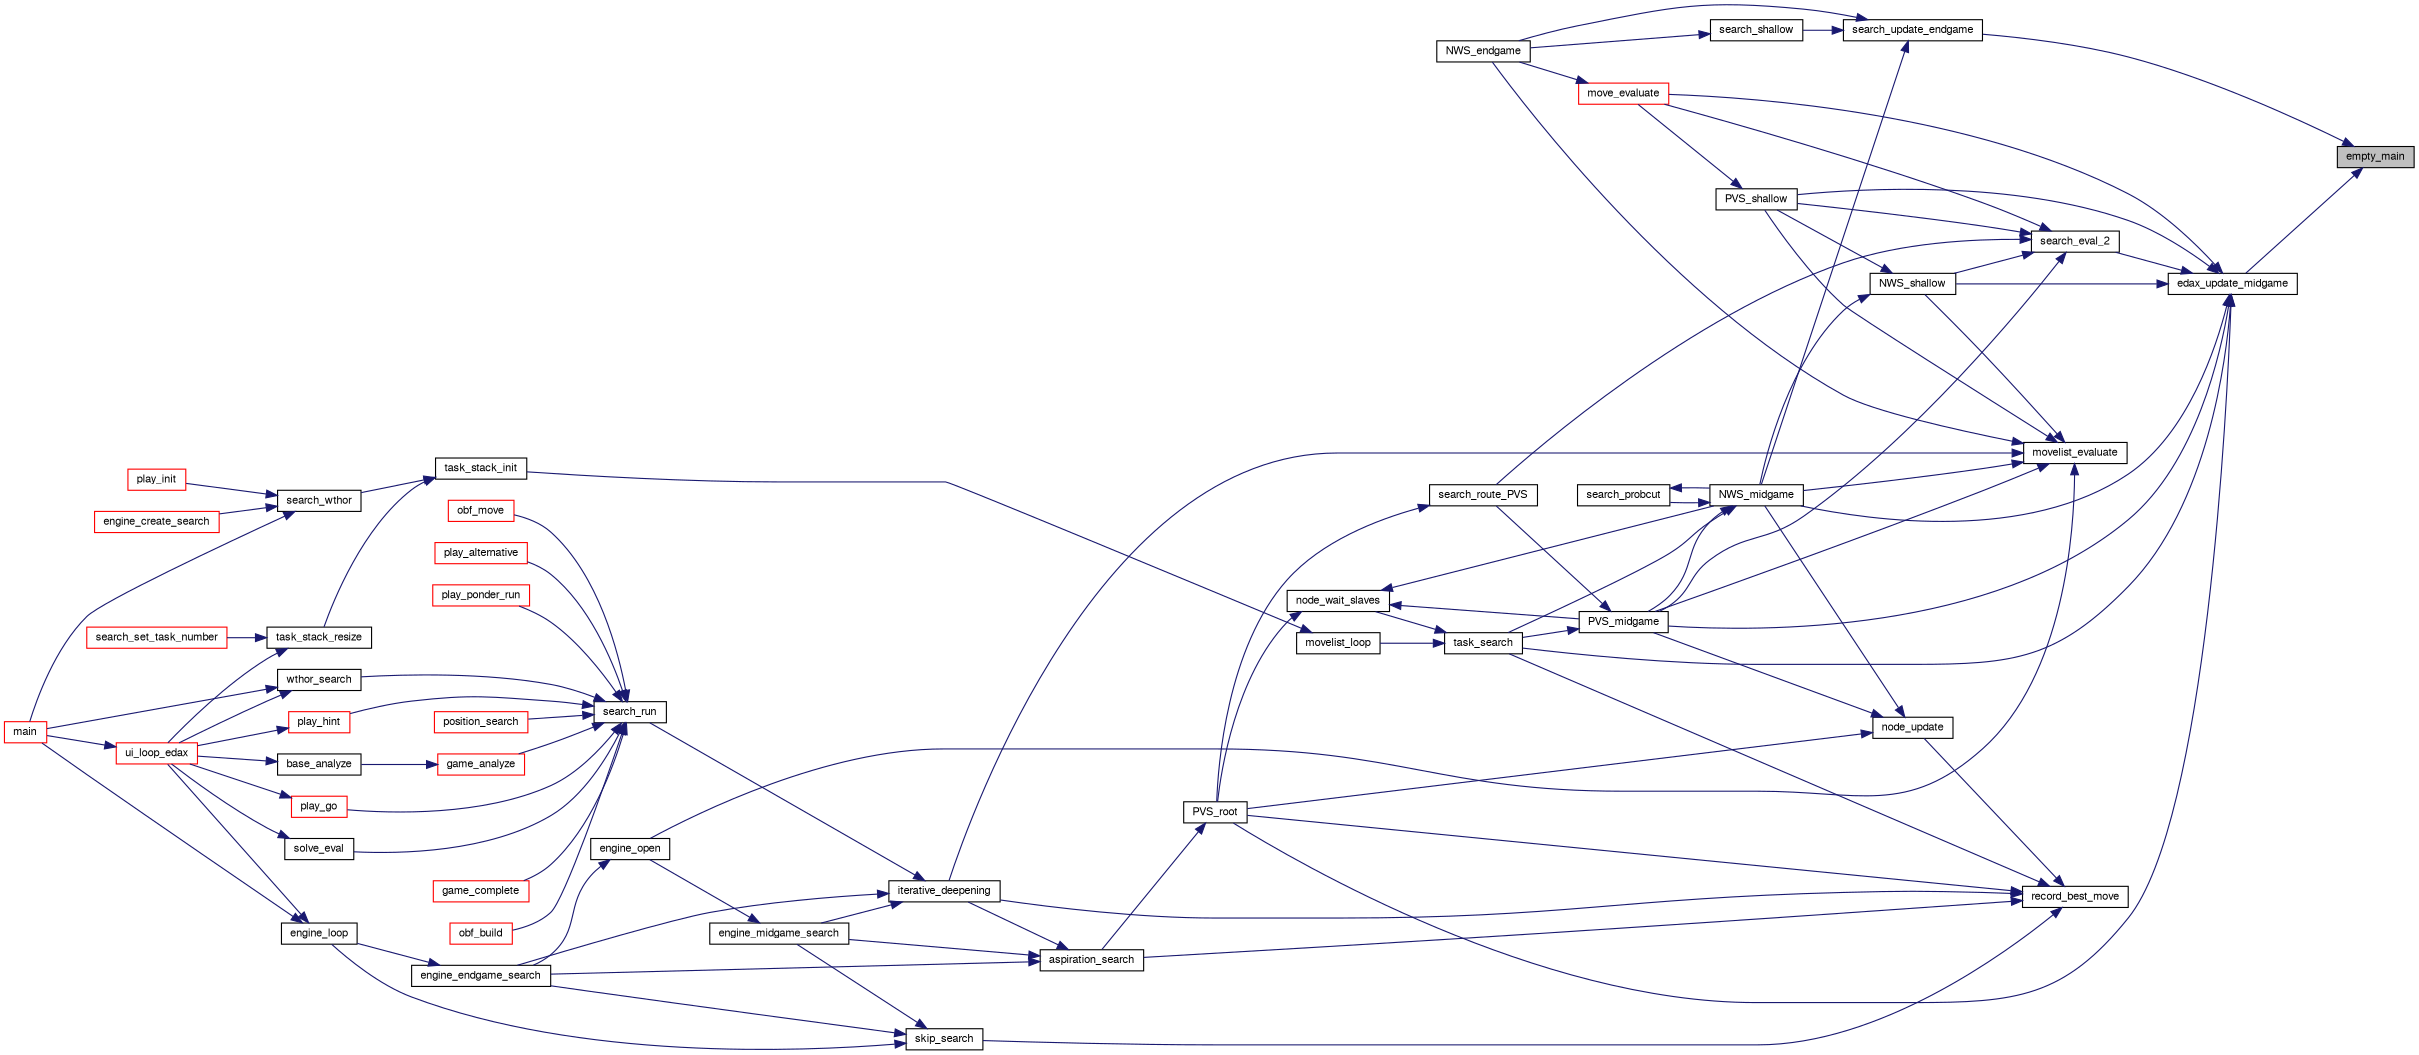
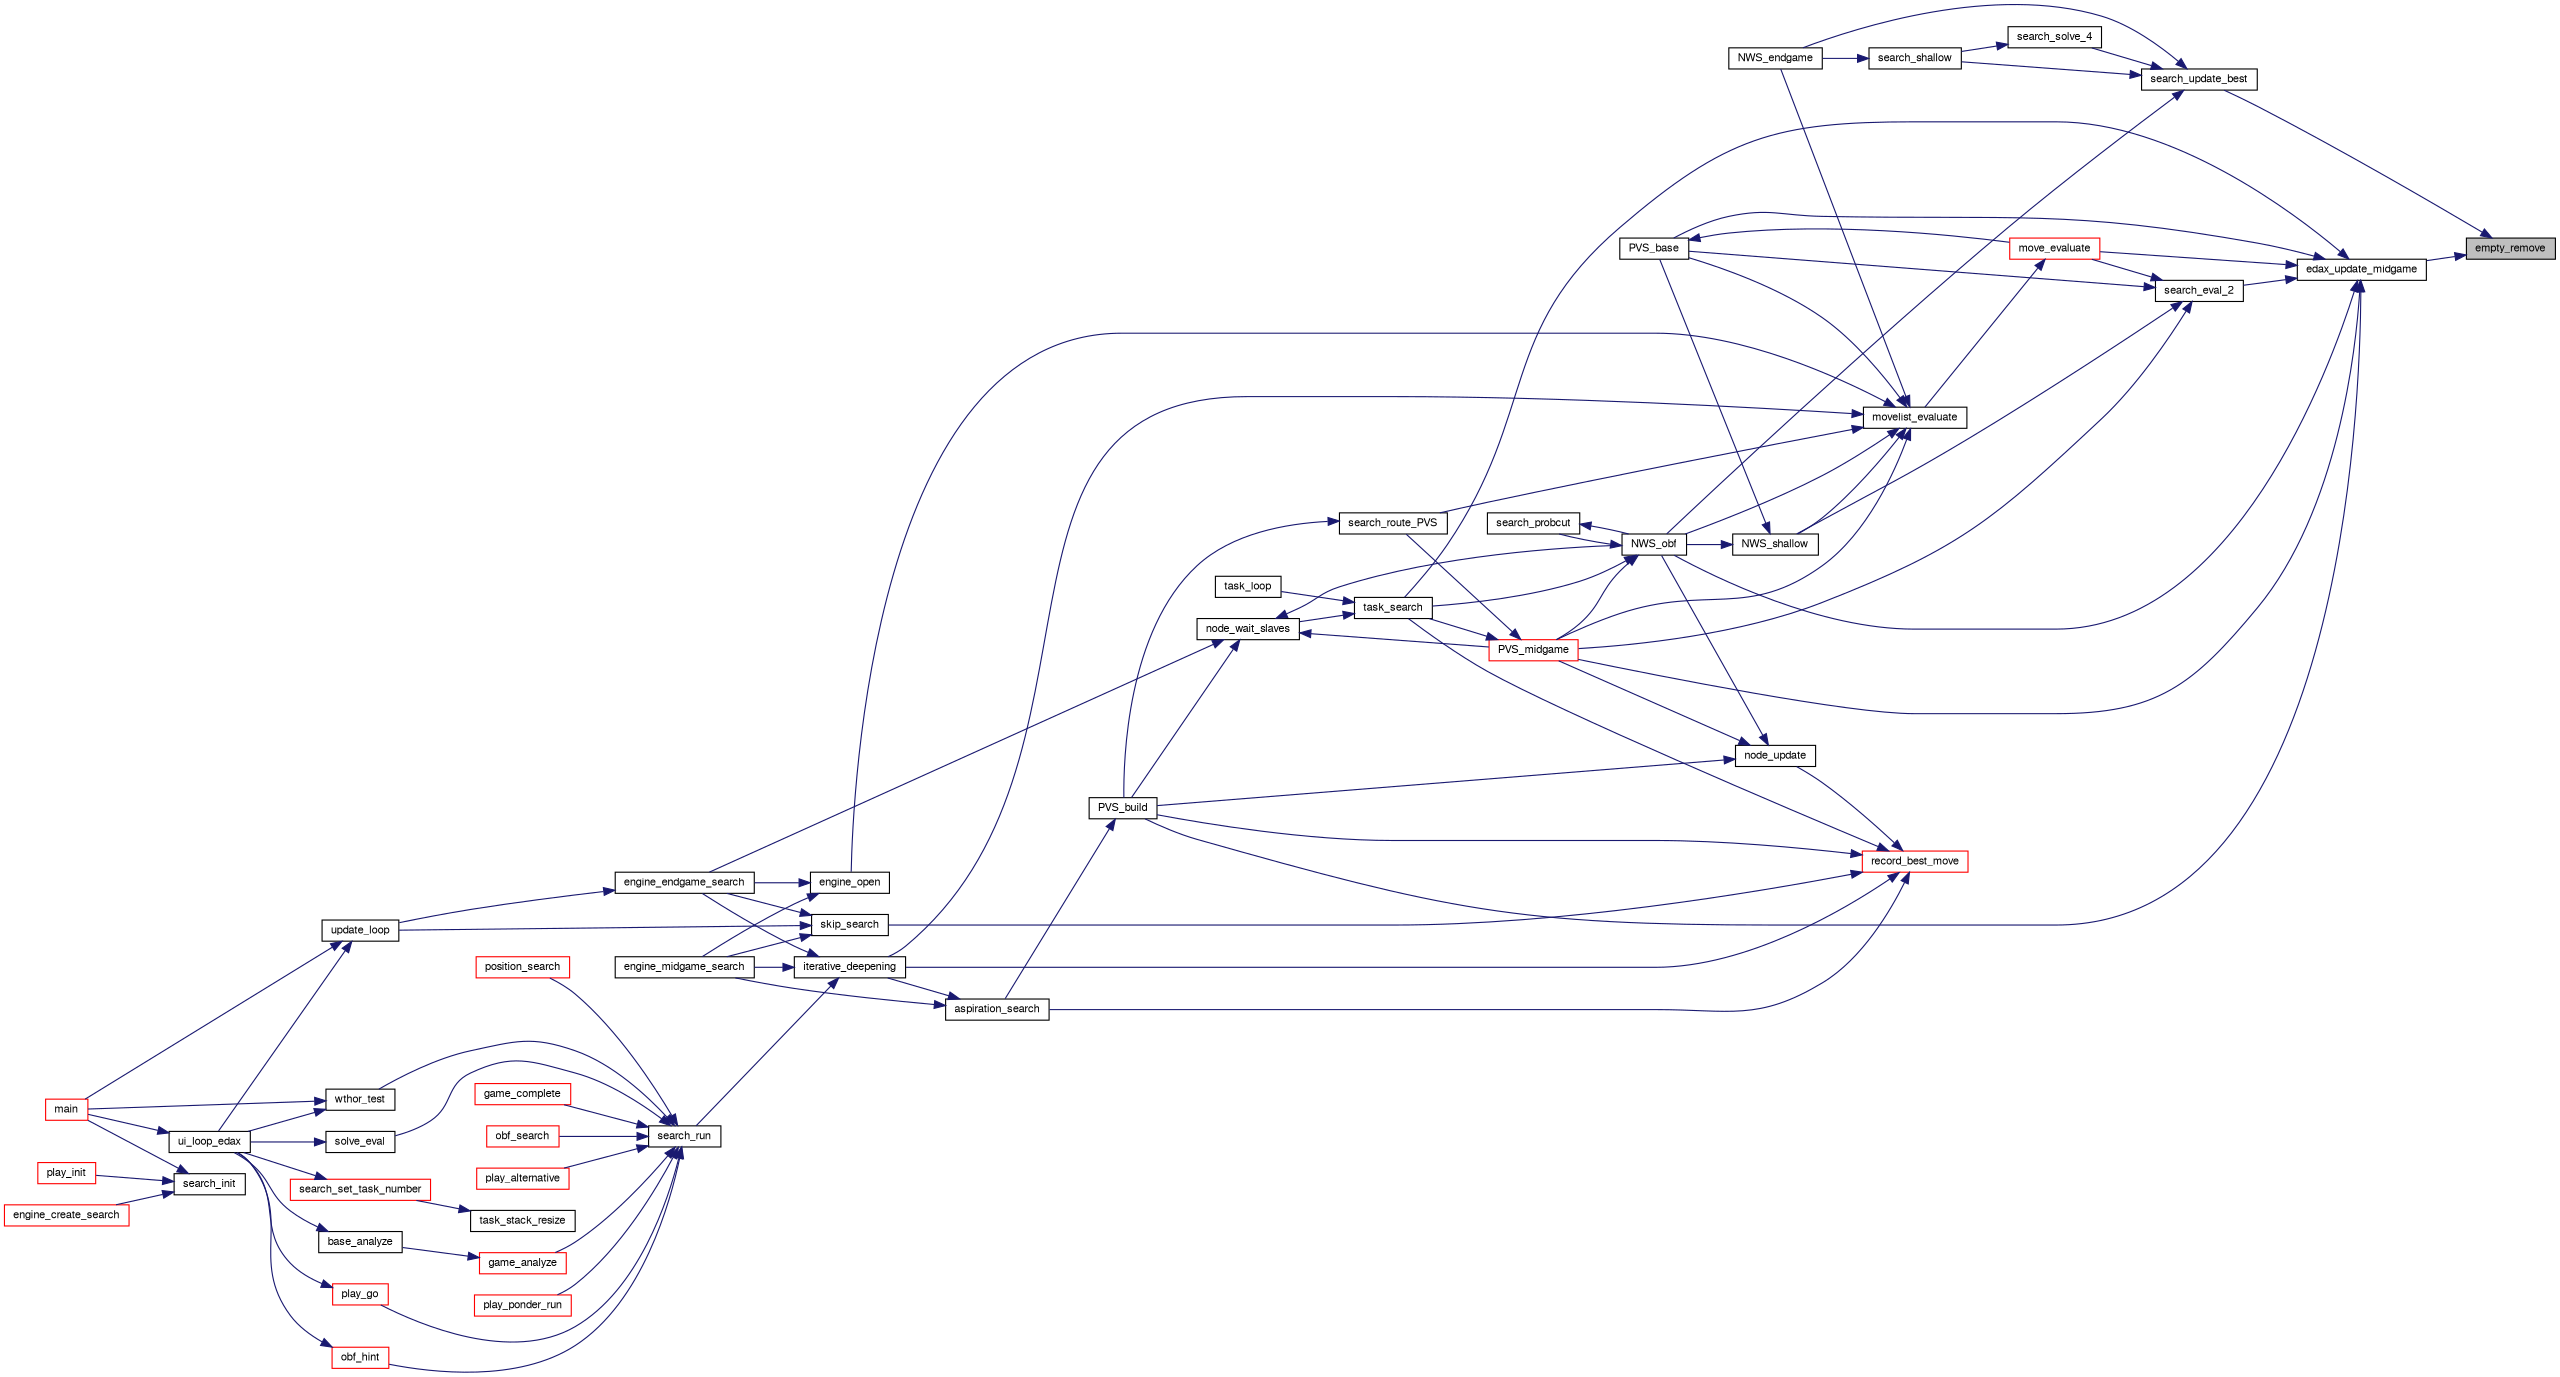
node "search_update_endgame": label "search_update_endgame" -> "search_update_best"
node "search_solve_4": added
edge "NWS_endgame" -> "move_evaluate": now "movelist_evaluate" -> "move_evaluate"
node "empty_main": label "empty_main" -> "empty_remove"
node "PVS_shallow": label "PVS_shallow" -> "PVS_base"
edge "NWS_shallow" -> "edax_update_midgame": removed
edge "search_route_PVS" -> "search_eval_2": now "search_route_PVS" -> "movelist_evaluate"
node "task_stack_init": removed
node "NWS_midgame": label "NWS_midgame" -> "NWS_obf"
node "search_wthor": label "search_wthor" -> "search_init"
node "obf_move": label "obf_move" -> "obf_search"
node "PVS_midgame": color black -> red
node "movelist_loop": label "movelist_loop" -> "task_loop"
node "wthor_search": label "wthor_search" -> "wthor_test"
edge "ui_loop_edax" -> "task_stack_resize": now "ui_loop_edax" -> "search_set_task_number"
node "play_hint": label "play_hint" -> "obf_hint"
node "ui_loop_edax": color red -> black
node "PVS_root": label "PVS_root" -> "PVS_build"
edge "engine_open" -> "engine_midgame_search": reversed
node "record_best_move": color black -> red
node "engine_loop": label "engine_loop" -> "update_loop"
node "obf_build": removed
edge "engine_endgame_search" -> "aspiration_search": now "engine_endgame_search" -> "node_wait_slaves"
